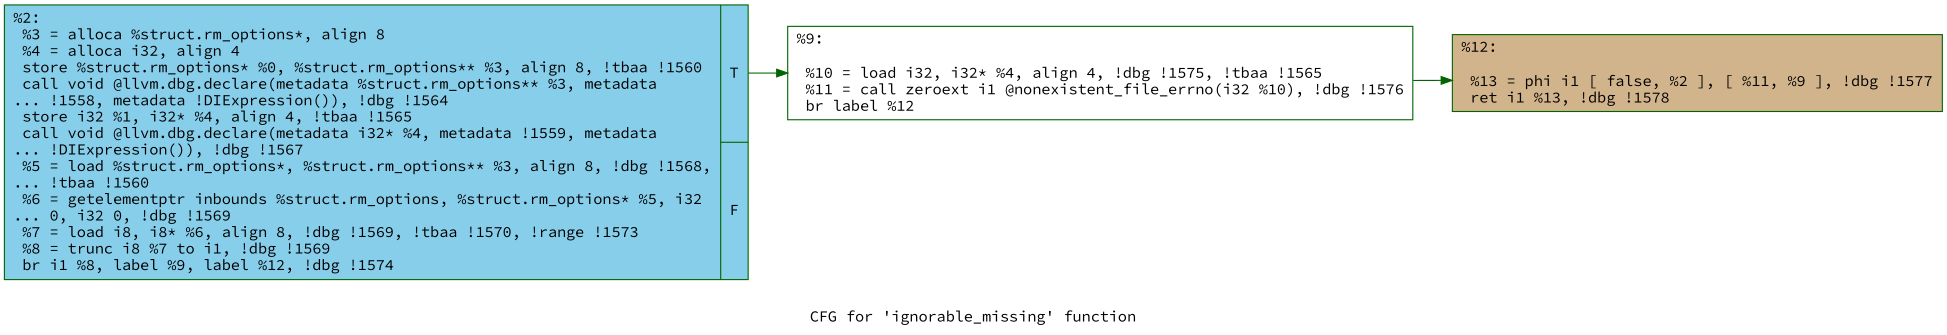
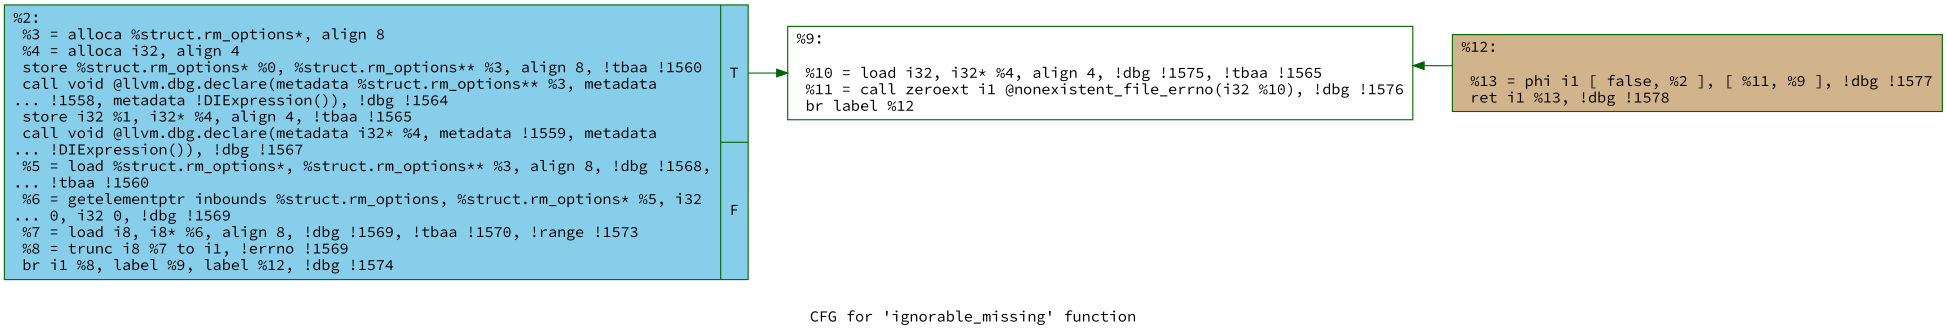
edge "%9:" -> "%12:": reversed
node "%2:": text "%8 = trunc i8 %7 to i1, !dbg !1569" -> "%8 = trunc i8 %7 to i1, !errno !1569"
